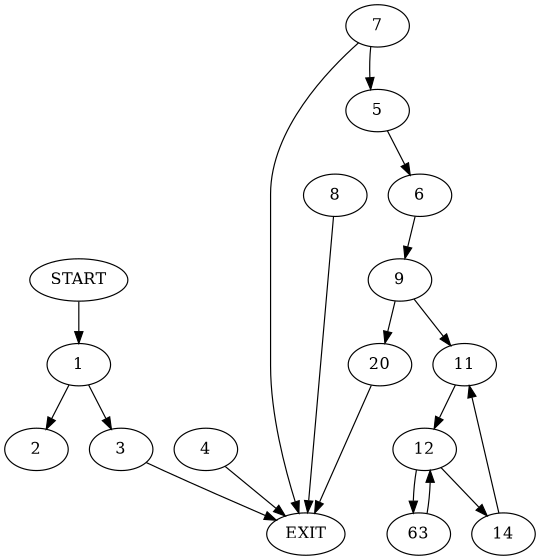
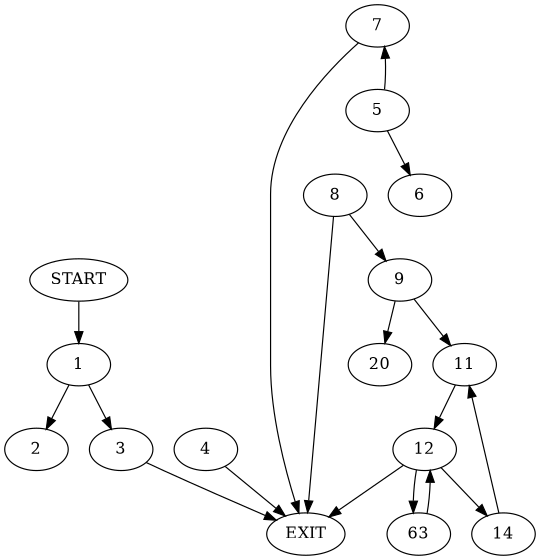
edge "7" -> "5": reversed
edge "6" -> "9": now "8" -> "9"
edge "20" -> "EXIT": now "12" -> "EXIT"
